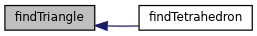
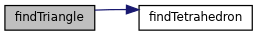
edge "findTetrahedron" -> "findTriangle": reversed
